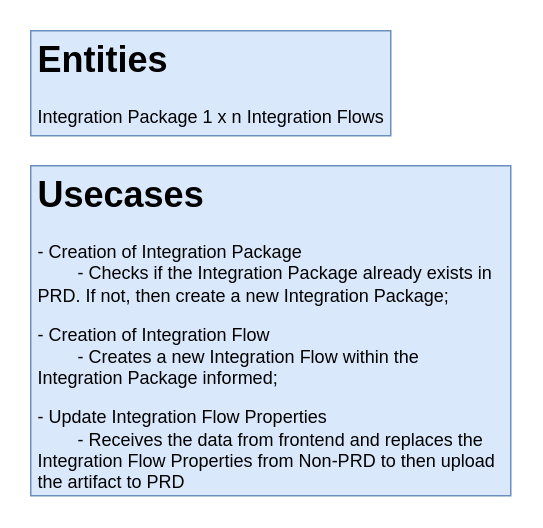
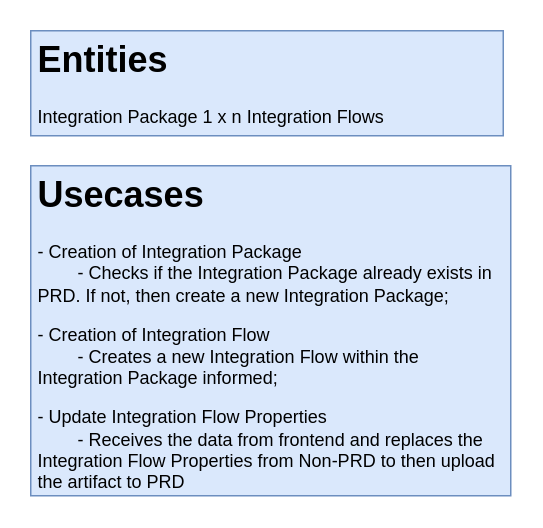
node "EntitiesIntegration Package 1 x n Integration Flows": size 360x105 -> 473x105
